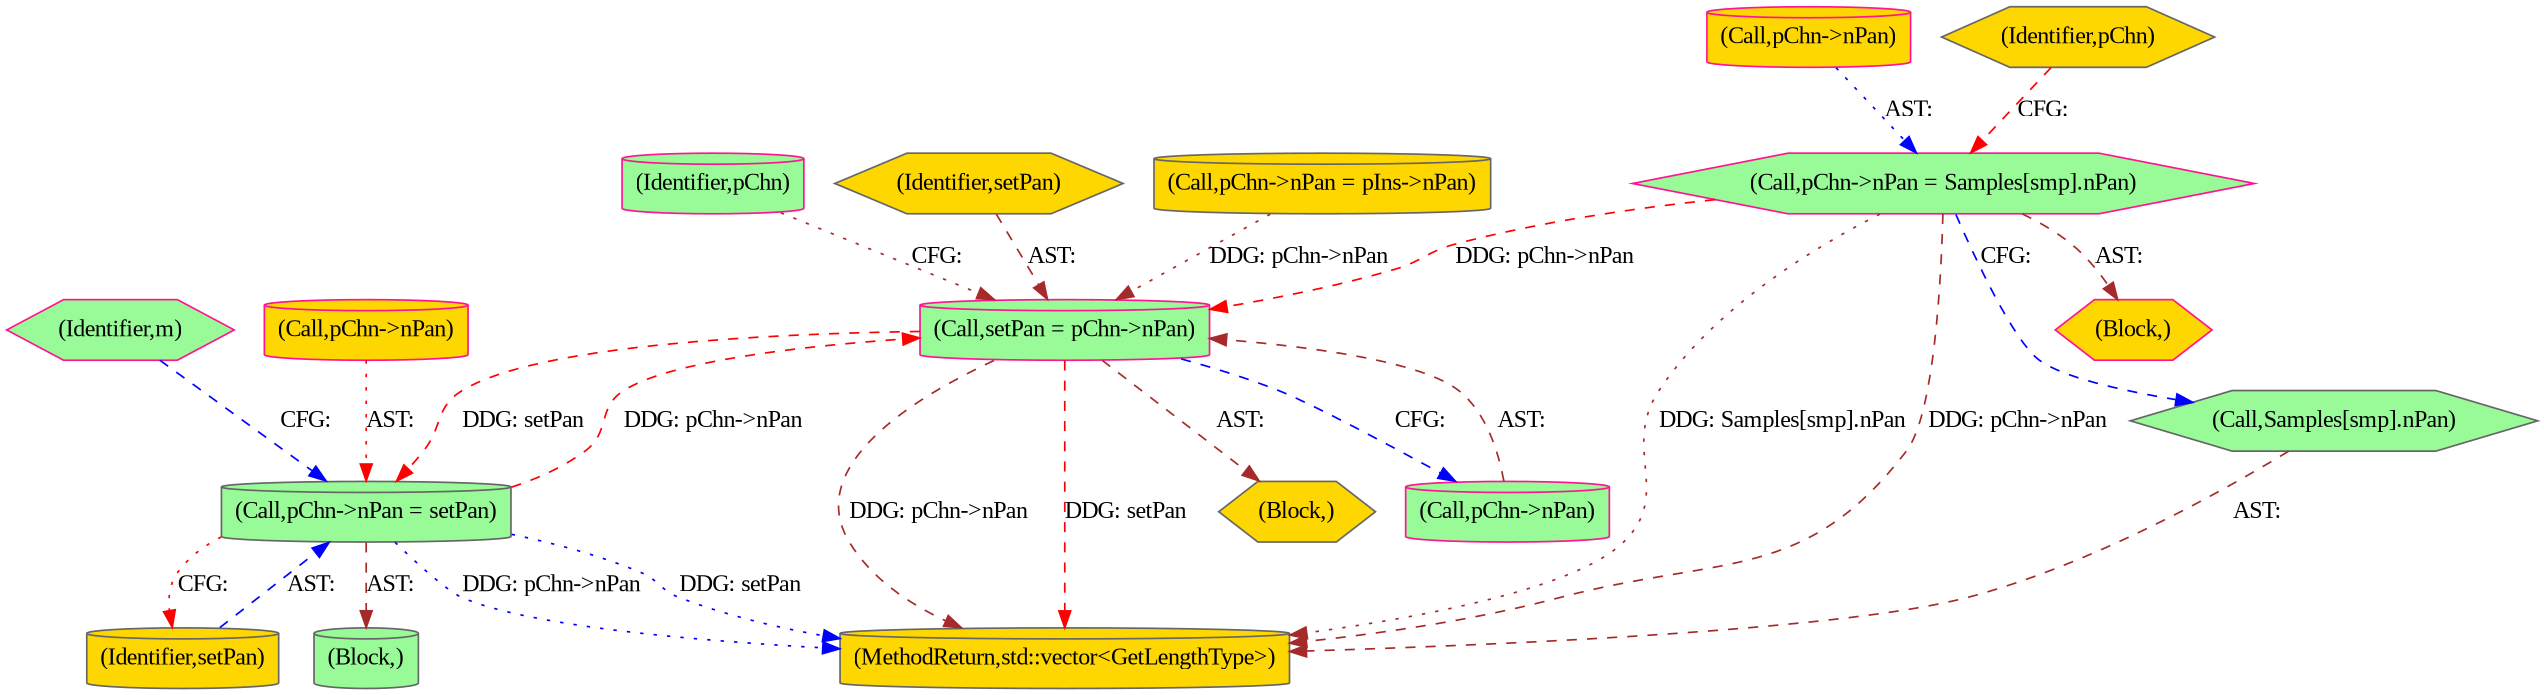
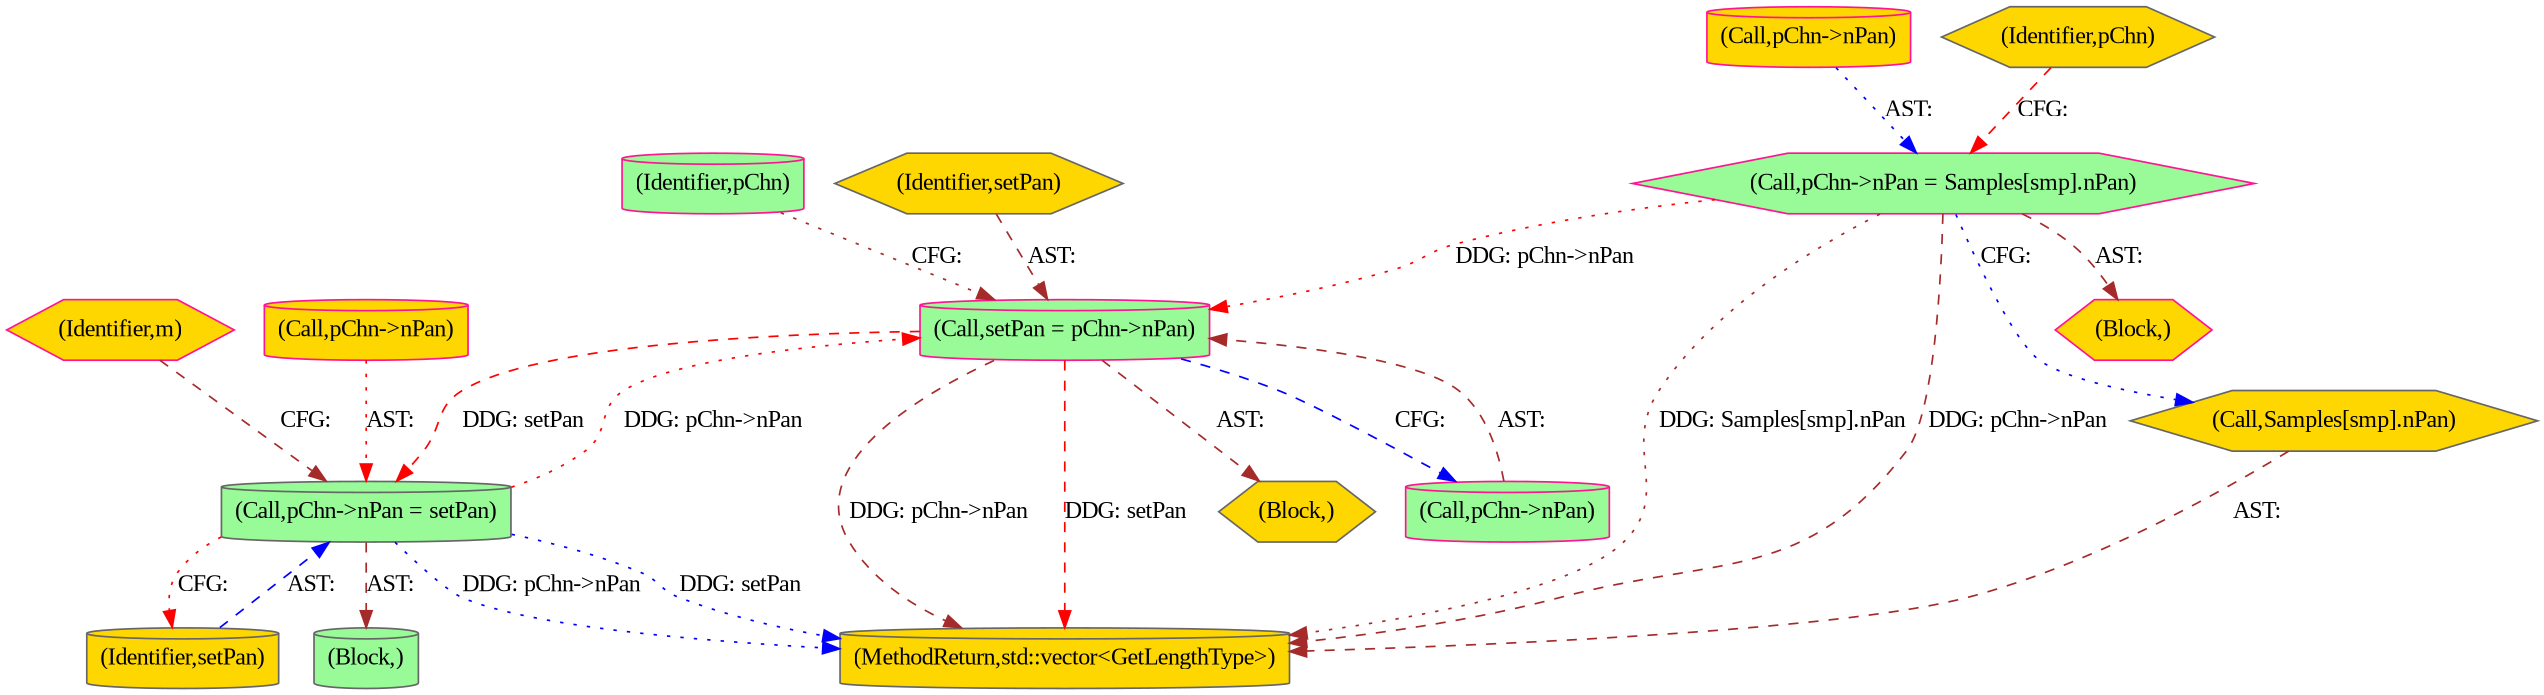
node "(Call,pChn->nPan = pIns->nPan)": removed
edge "(Call,pChn->nPan = Samples[smp].nPan)" -> "(Call,setPan = pChn->nPan)": style dashed -> dotted
node "(Identifier,m)": fillcolor palegreen -> gold
edge "(Call,pChn->nPan = Samples[smp].nPan)" -> "(Call,Samples[smp].nPan)": style dashed -> dotted
edge "(Call,pChn->nPan = setPan)" -> "(Call,setPan = pChn->nPan)": style dashed -> dotted
edge "(Identifier,m)" -> "(Call,pChn->nPan = setPan)": color blue -> brown
node "(Call,Samples[smp].nPan)": fillcolor palegreen -> gold
